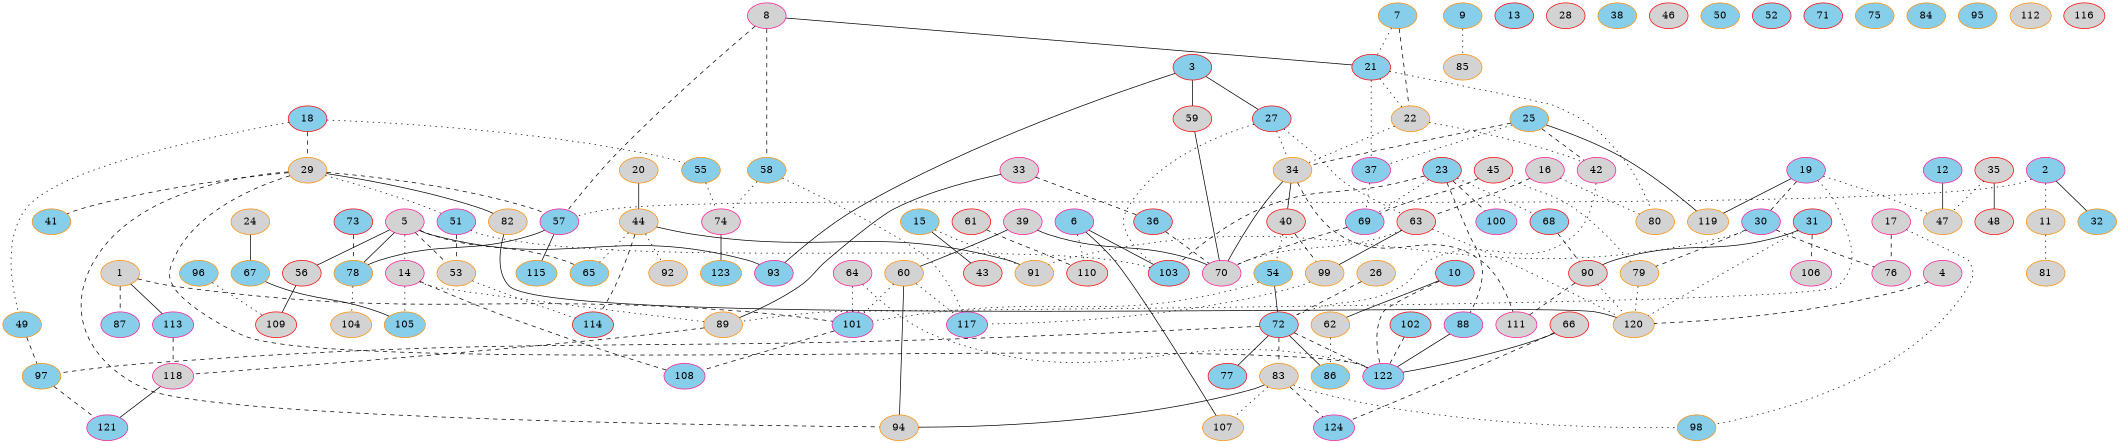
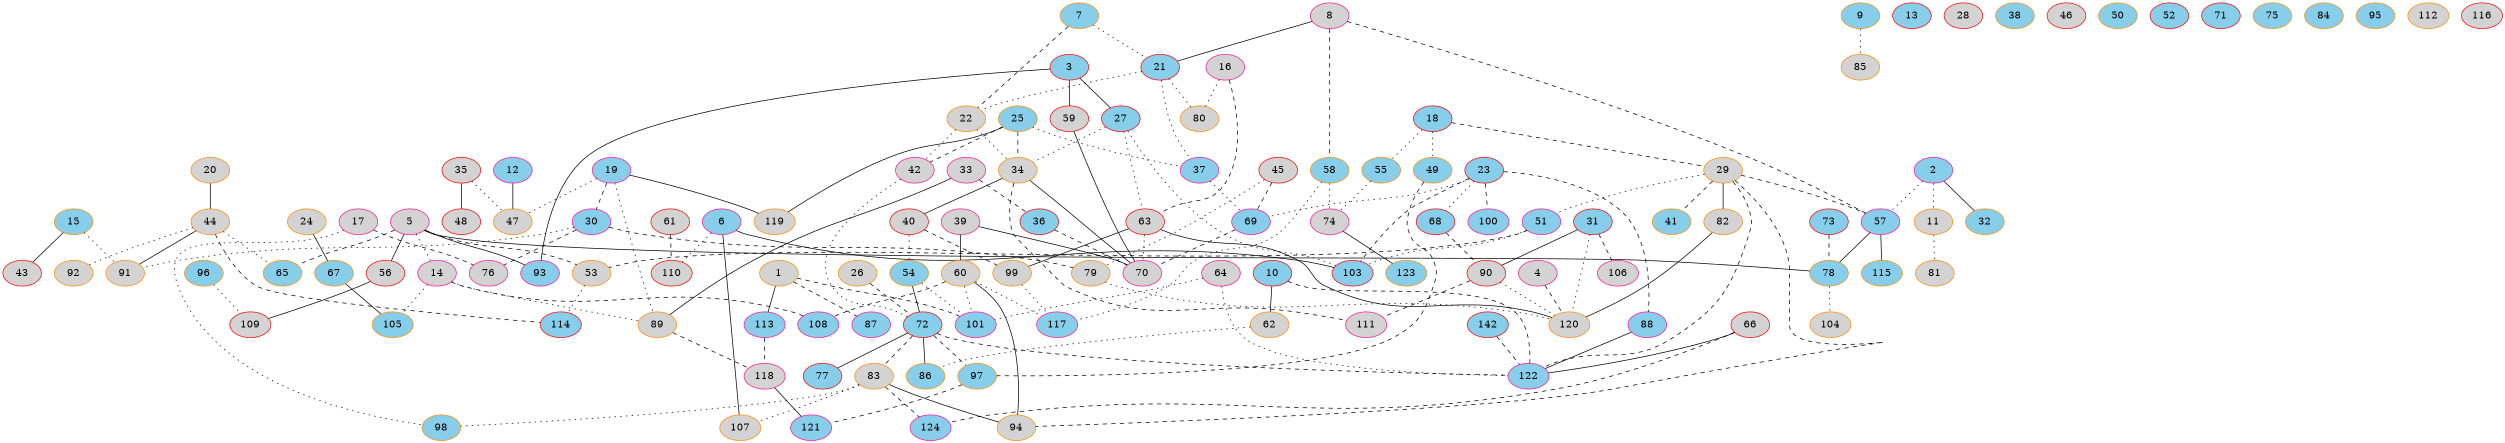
edge "63" -- "120": style dotted -> solid
node "102": label "102" -> "142"
edge "101" -- "108": now "60" -- "108"
